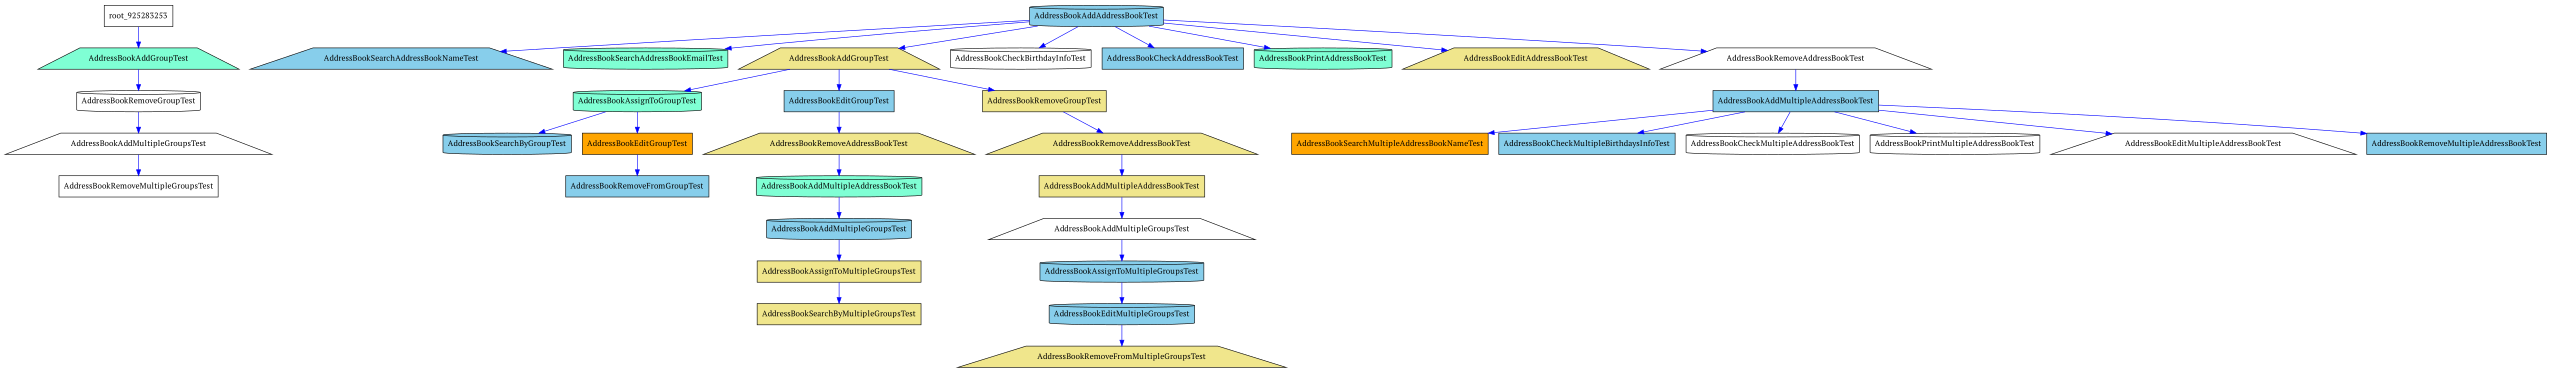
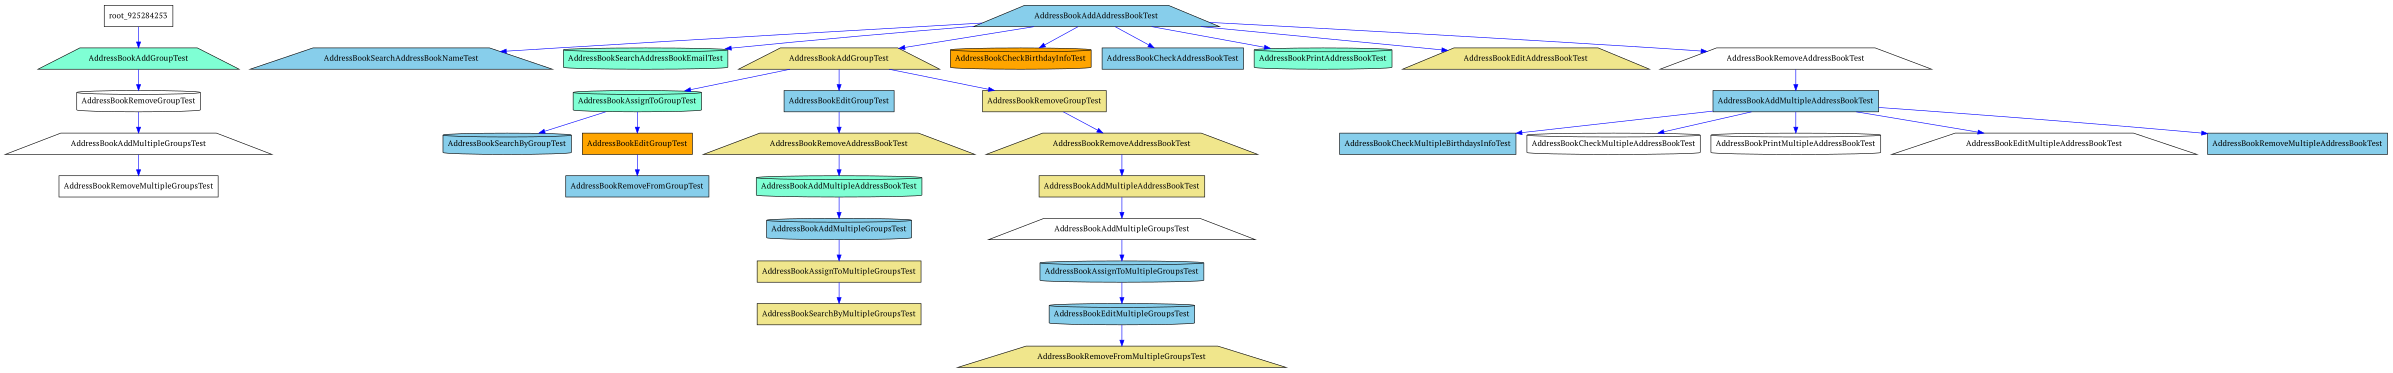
node "root_925283253": label "root_925283253" -> "root_925284253"
node "AddressBookAddAddressBookTest": shape cylinder -> trapezium
node "AddressBookCheckBirthdayInfoTest": fillcolor white -> orange
node "AddressBookSearchMultipleAddressBookNameTest": removed
